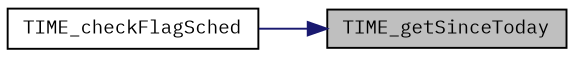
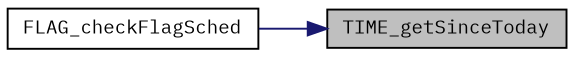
node "TIME_checkFlagSched": label "TIME_checkFlagSched" -> "FLAG_checkFlagSched"
